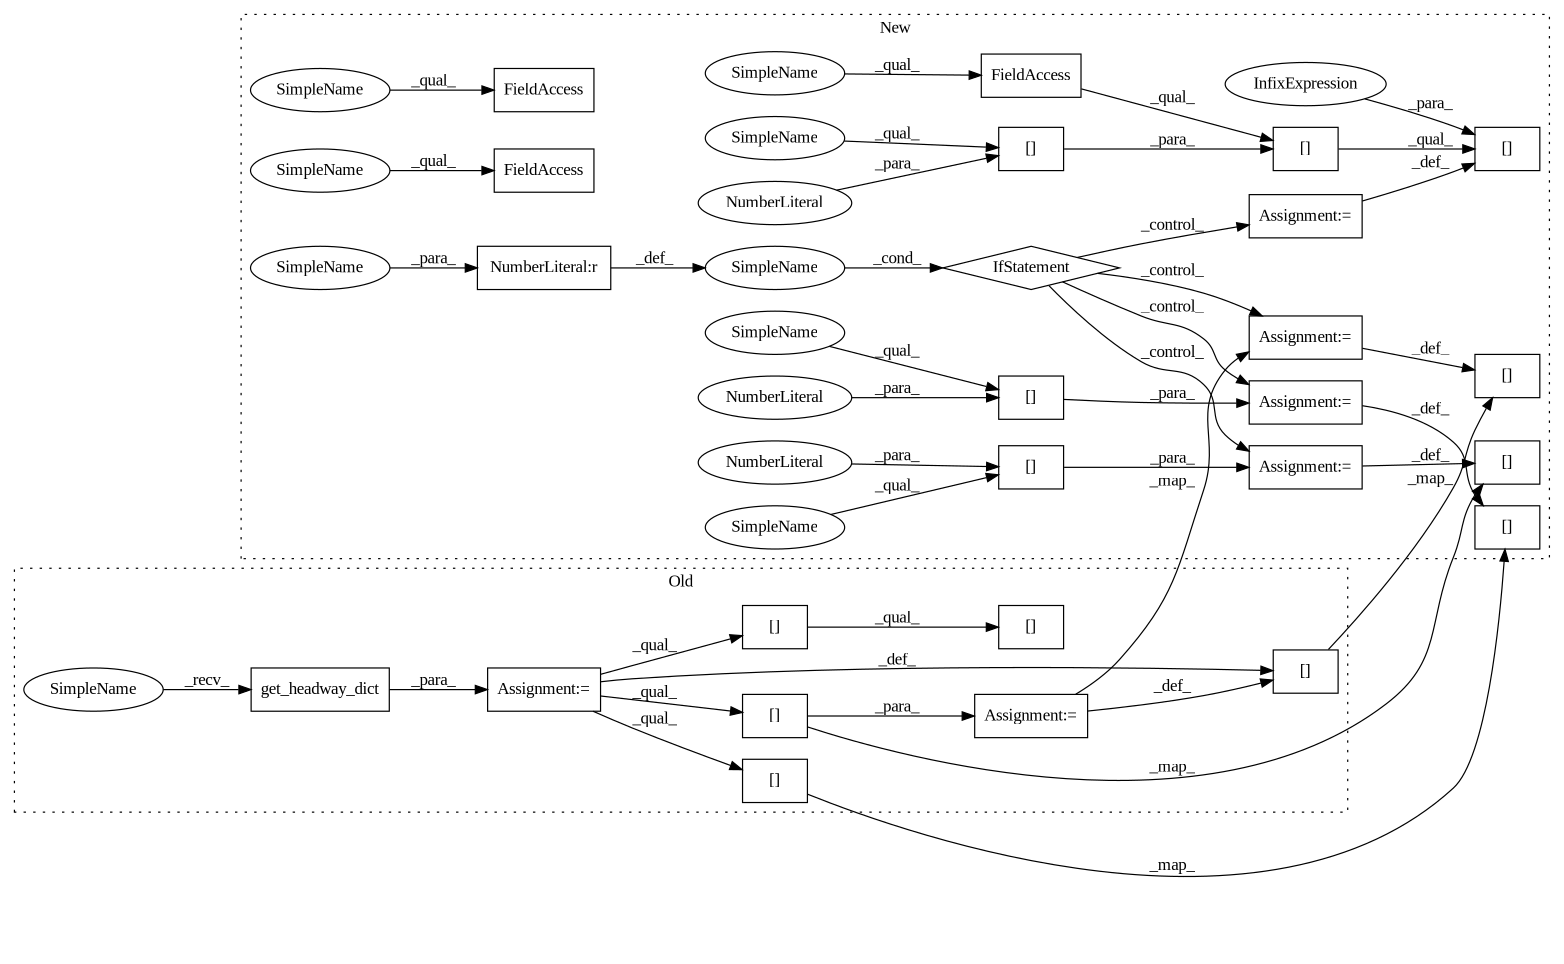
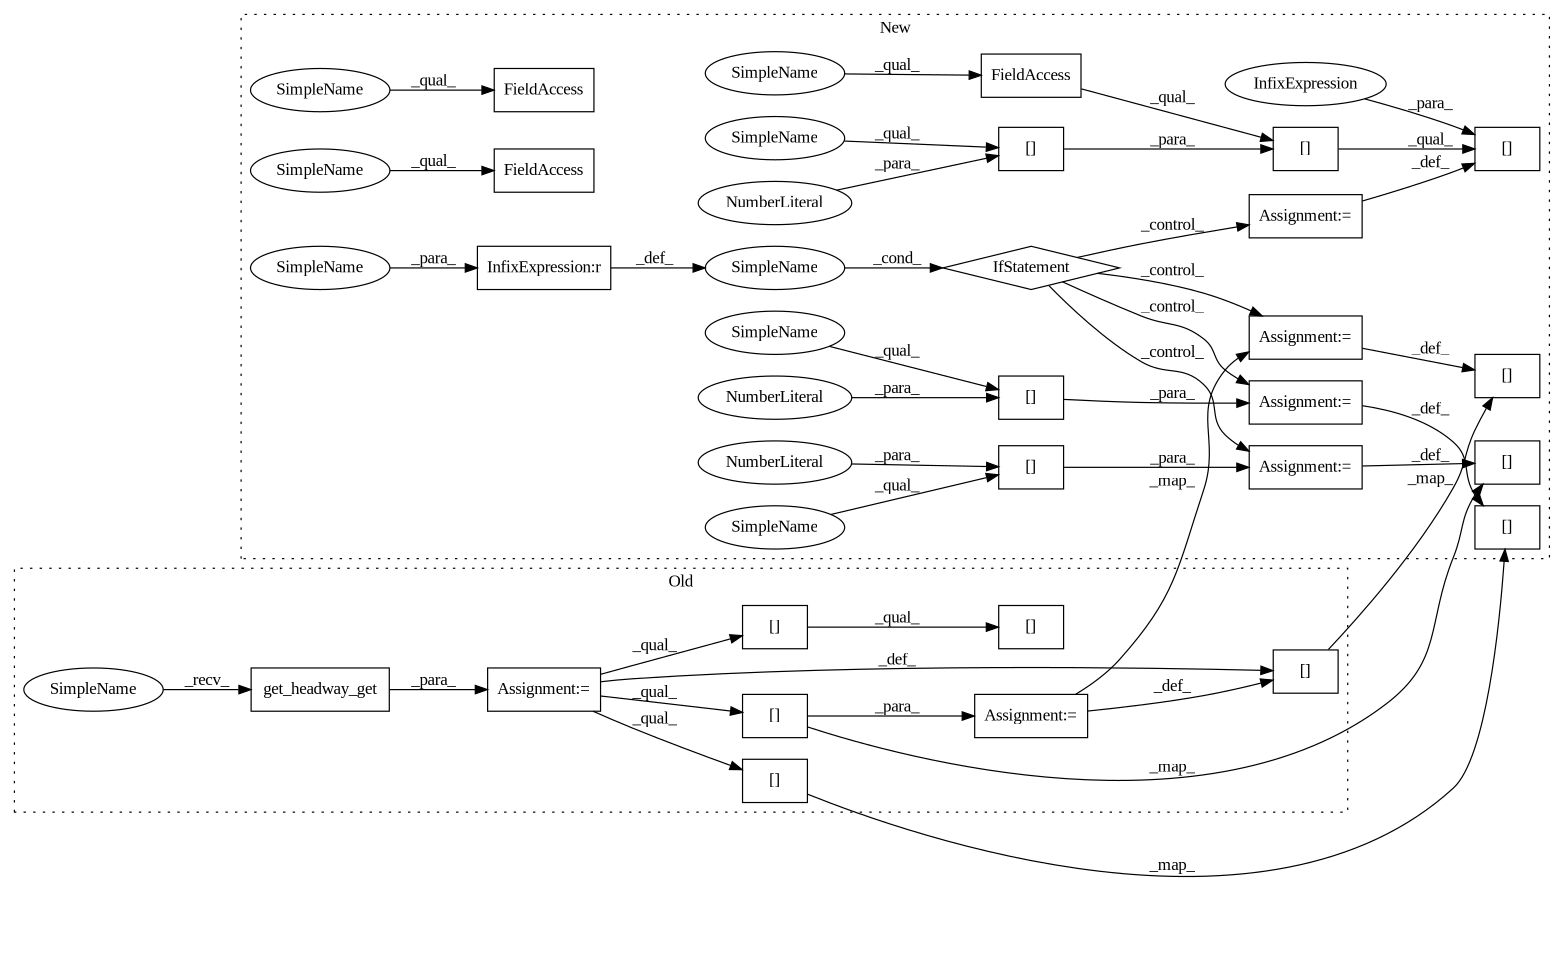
node "NumberLiteral:r": label "NumberLiteral:r" -> "InfixExpression:r"
node "get_headway_dict": label "get_headway_dict" -> "get_headway_get"
